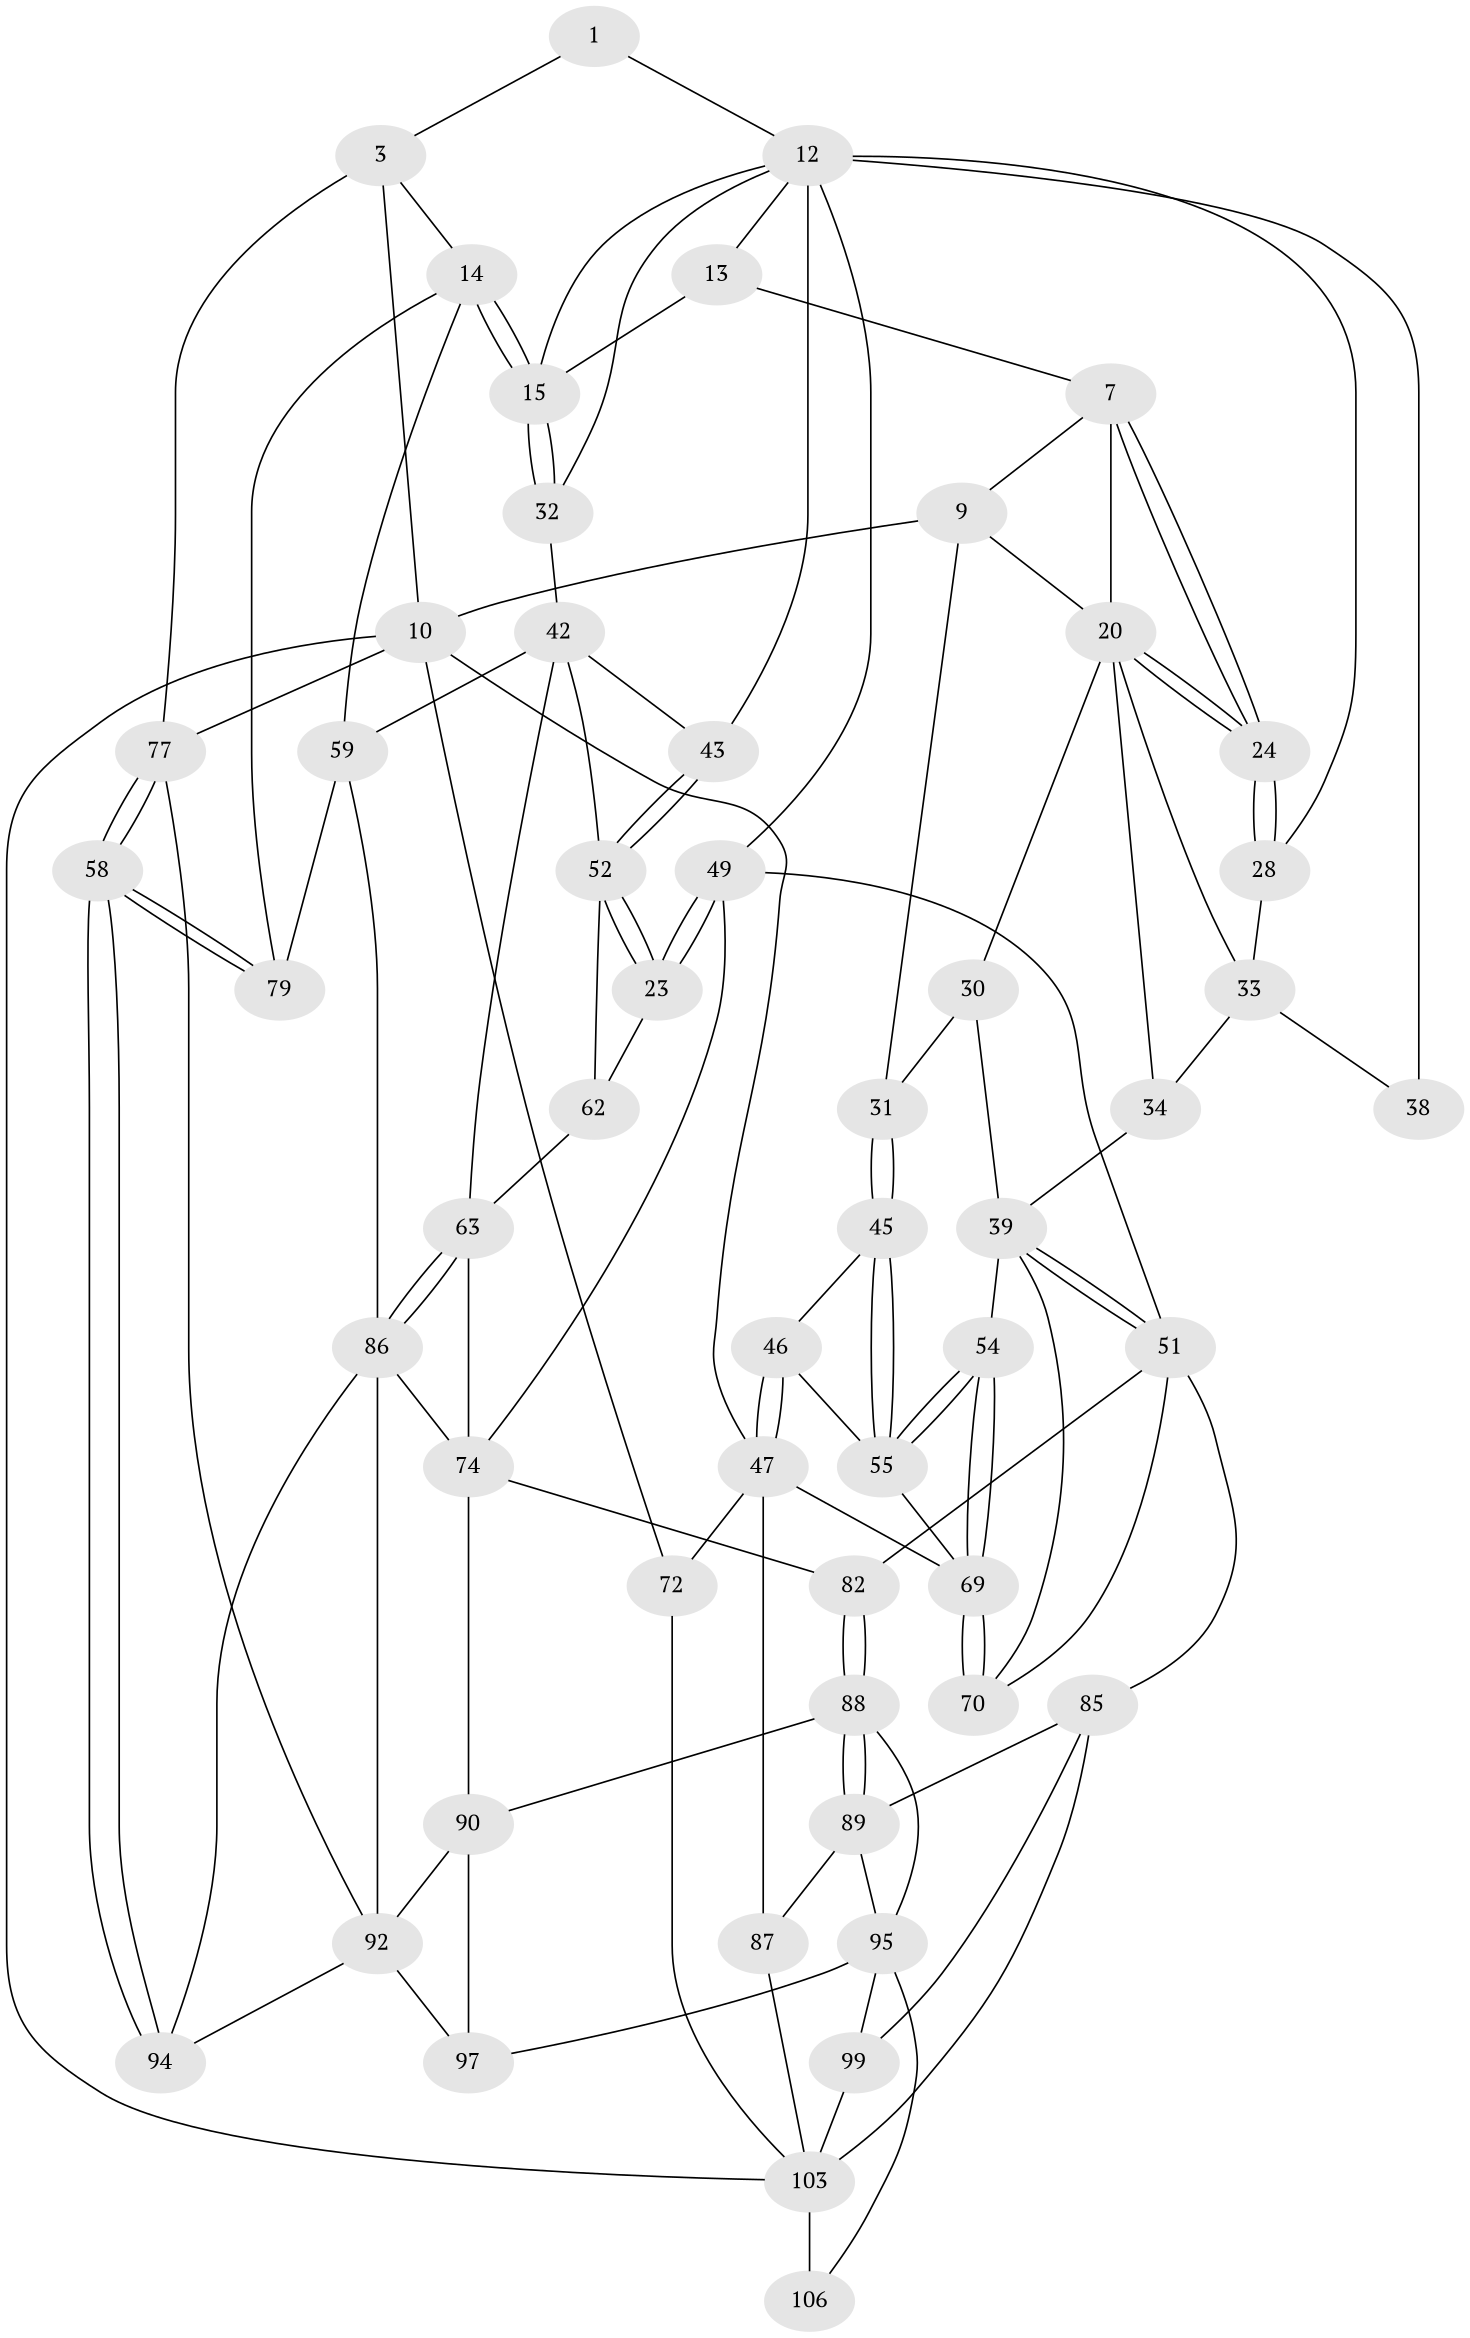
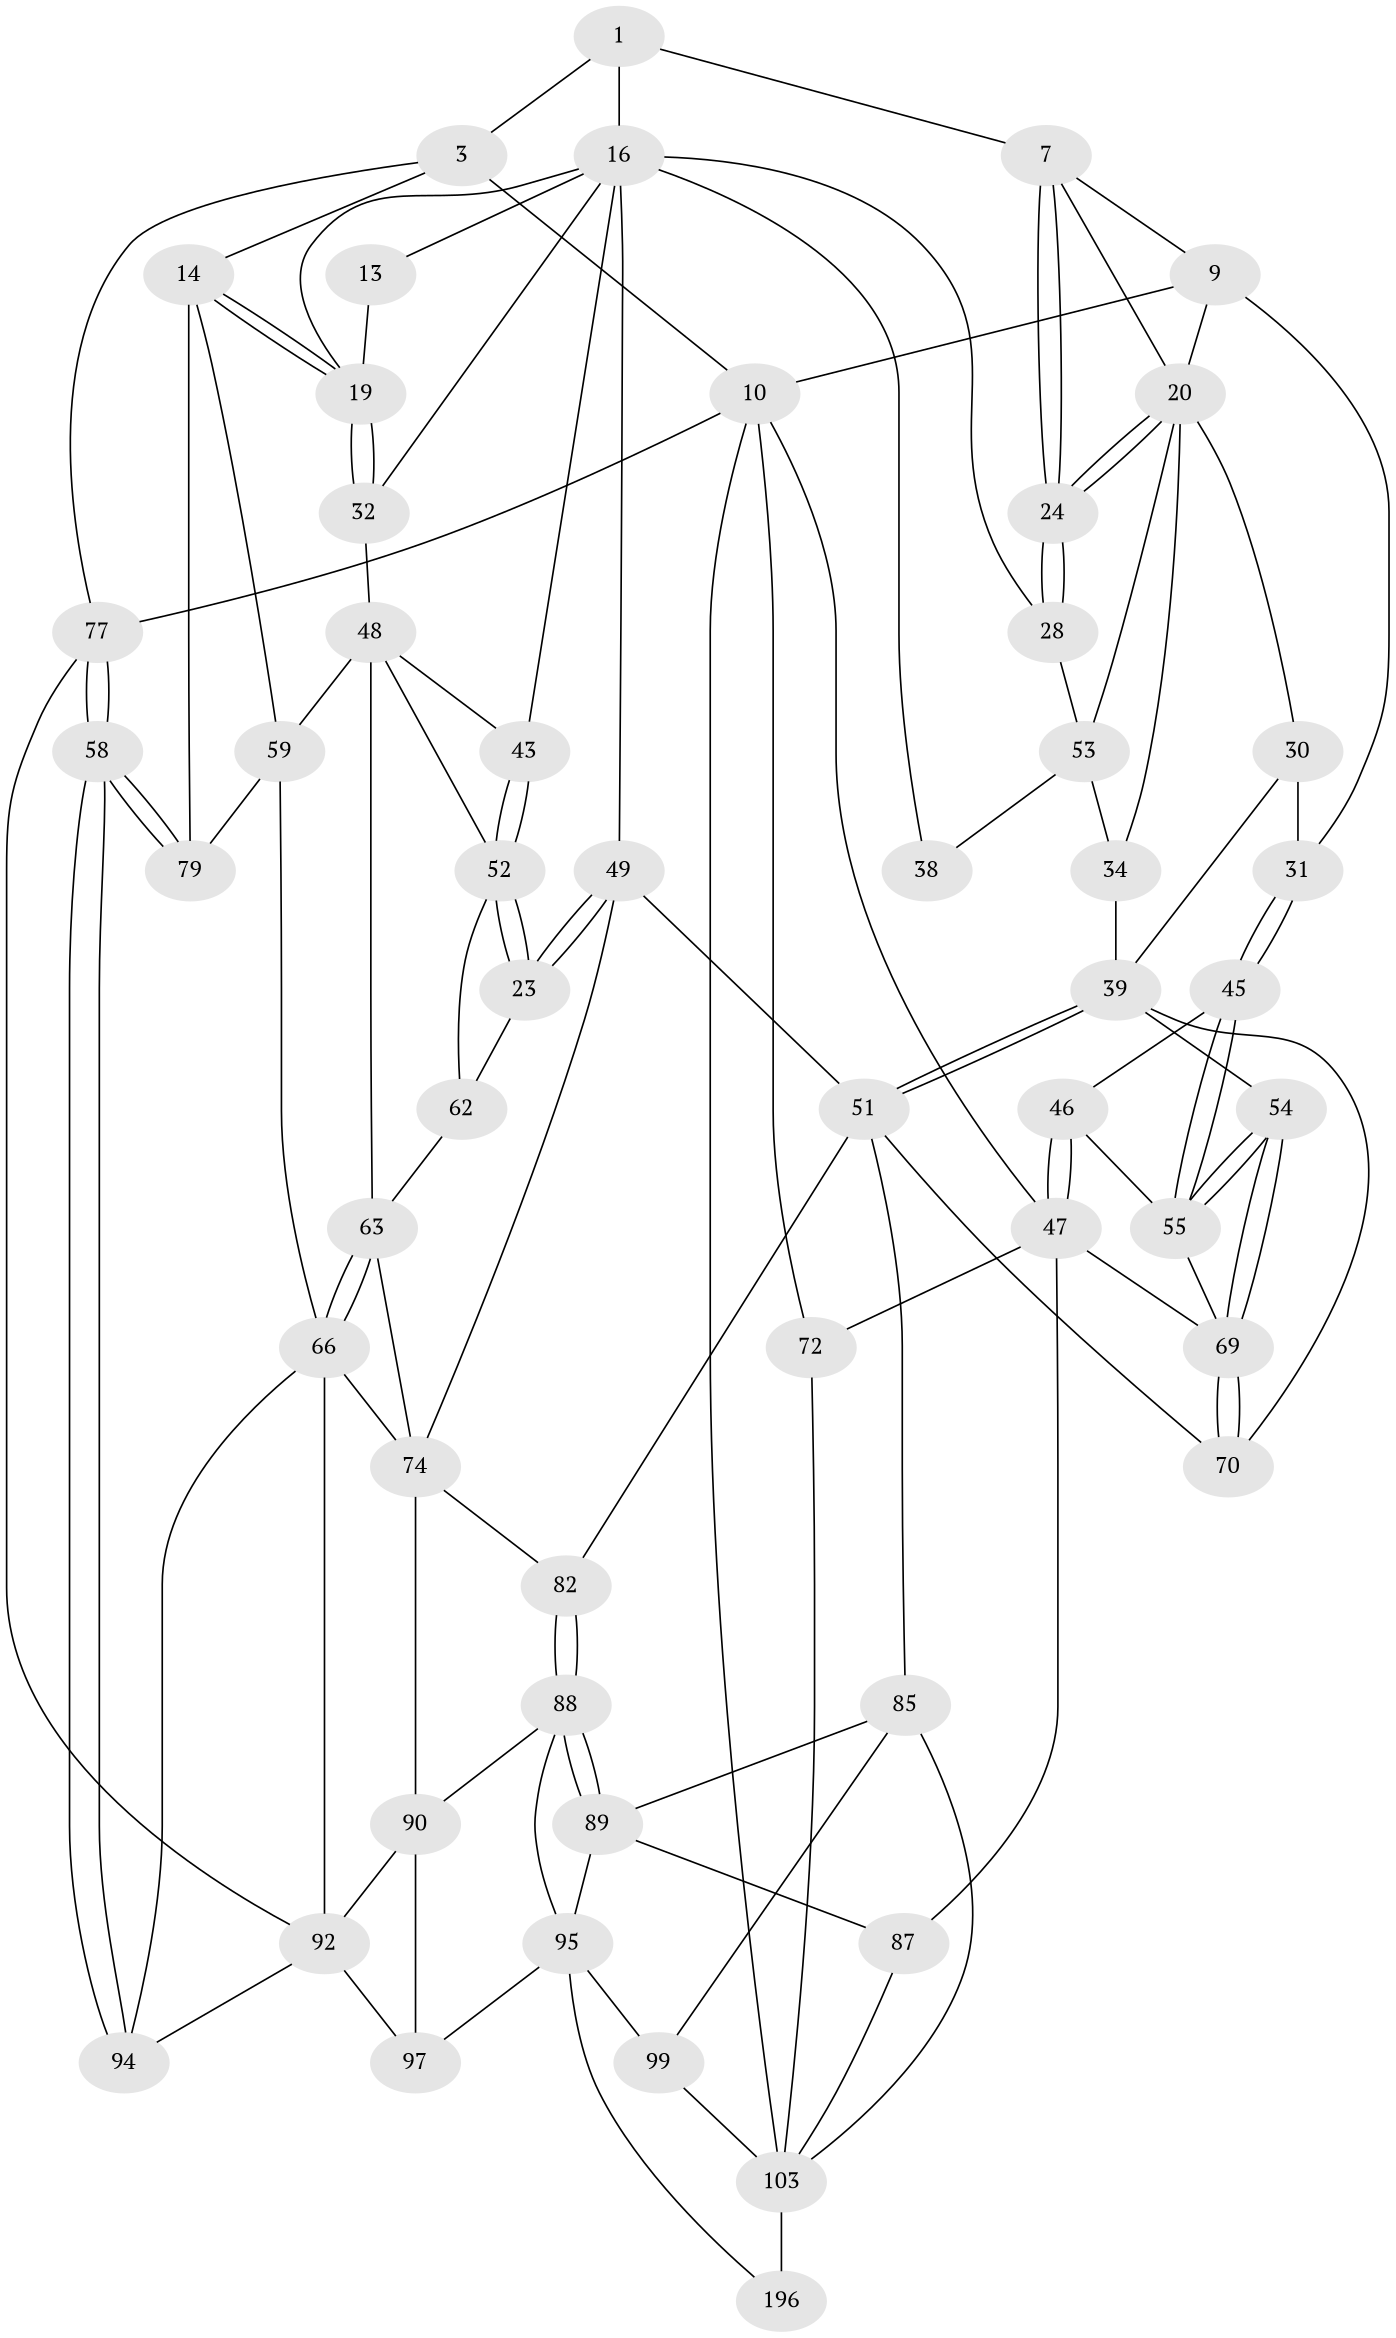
node "12": label "12" -> "16"
edge "13" -- "7": now "1" -- "7"
node "15": label "15" -> "19"
node "42": label "42" -> "48"
node "33": label "33" -> "53"
node "86": label "86" -> "66"
node "106": label "106" -> "196"
